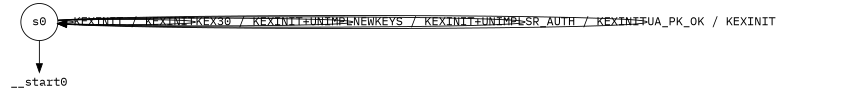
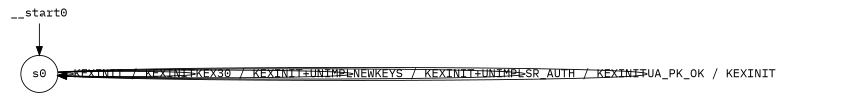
edge "s0" -> "__start0": reversed
